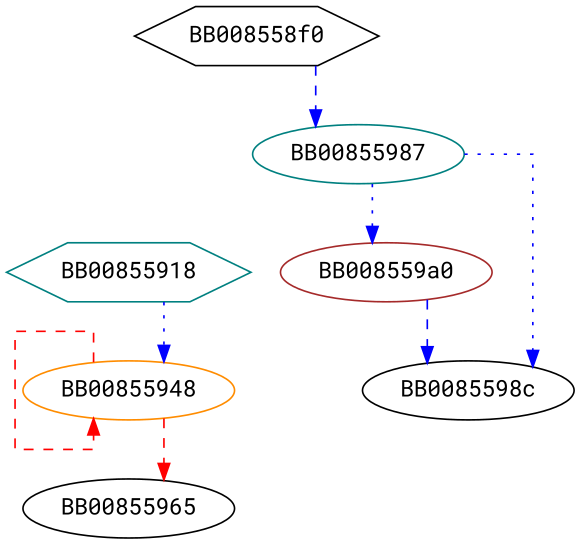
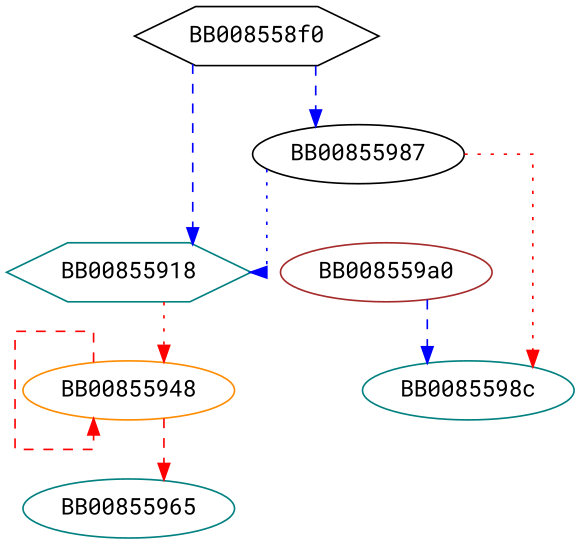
edge "BB008558f0" -> "BB00855918": added
node "BB00855987": color teal -> black
edge "BB00855987" -> "BB008559a0": now "BB00855987" -> "BB00855918"
edge "BB00855987" -> "BB0085598c": color blue -> red
edge "BB00855918" -> "BB00855948": color blue -> red
node "BB0085598c": color black -> teal
node "BB00855965": color black -> teal
